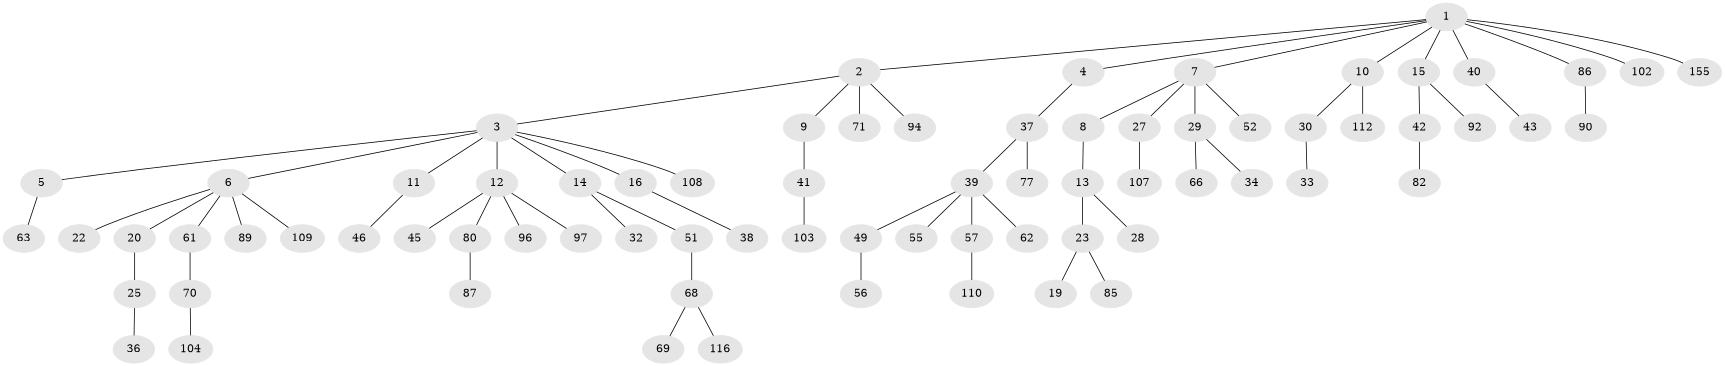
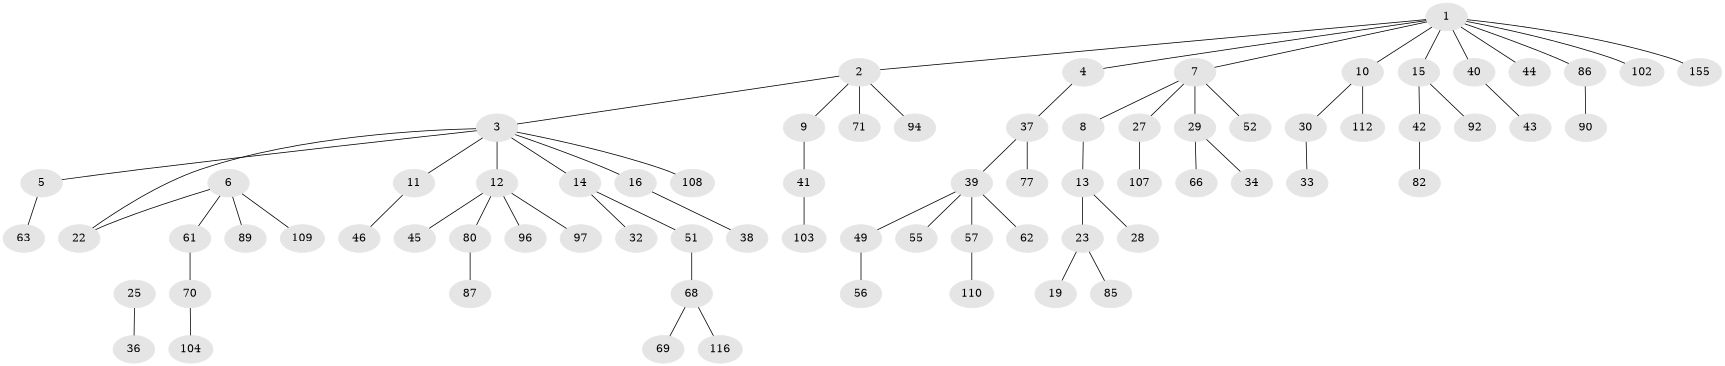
node "44": added
edge "3" -- "6": now "3" -- "22"
node "20": removed
